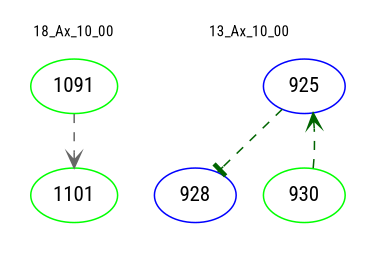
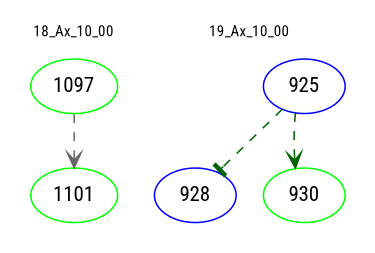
cluster "13_Ax_10_00": label "13_Ax_10_00" -> "19_Ax_10_00"
node "1091": label "1091" -> "1097"
edge "930" -> "925": reversed
